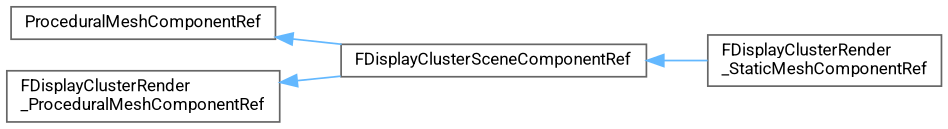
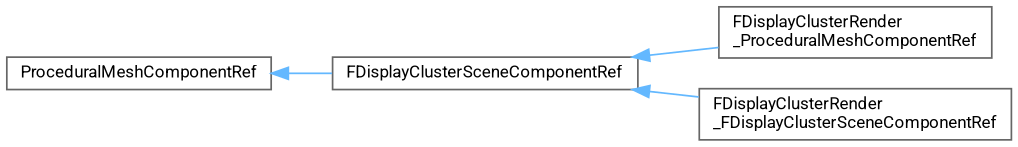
node "FDisplayClusterRender _StaticMeshComponentRef": label "FDisplayClusterRender _StaticMeshComponentRef" -> "FDisplayClusterRender _FDisplayClusterSceneComponentRef"
edge "FDisplayClusterSceneComponentRef" -> "FDisplayClusterRender _ProceduralMeshComponentRef": reversed
